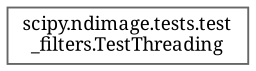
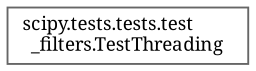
node "scipy.ndimage.tests.test _filters.TestThreading": label "scipy.ndimage.tests.test _filters.TestThreading" -> "scipy.tests.tests.test _filters.TestThreading"
